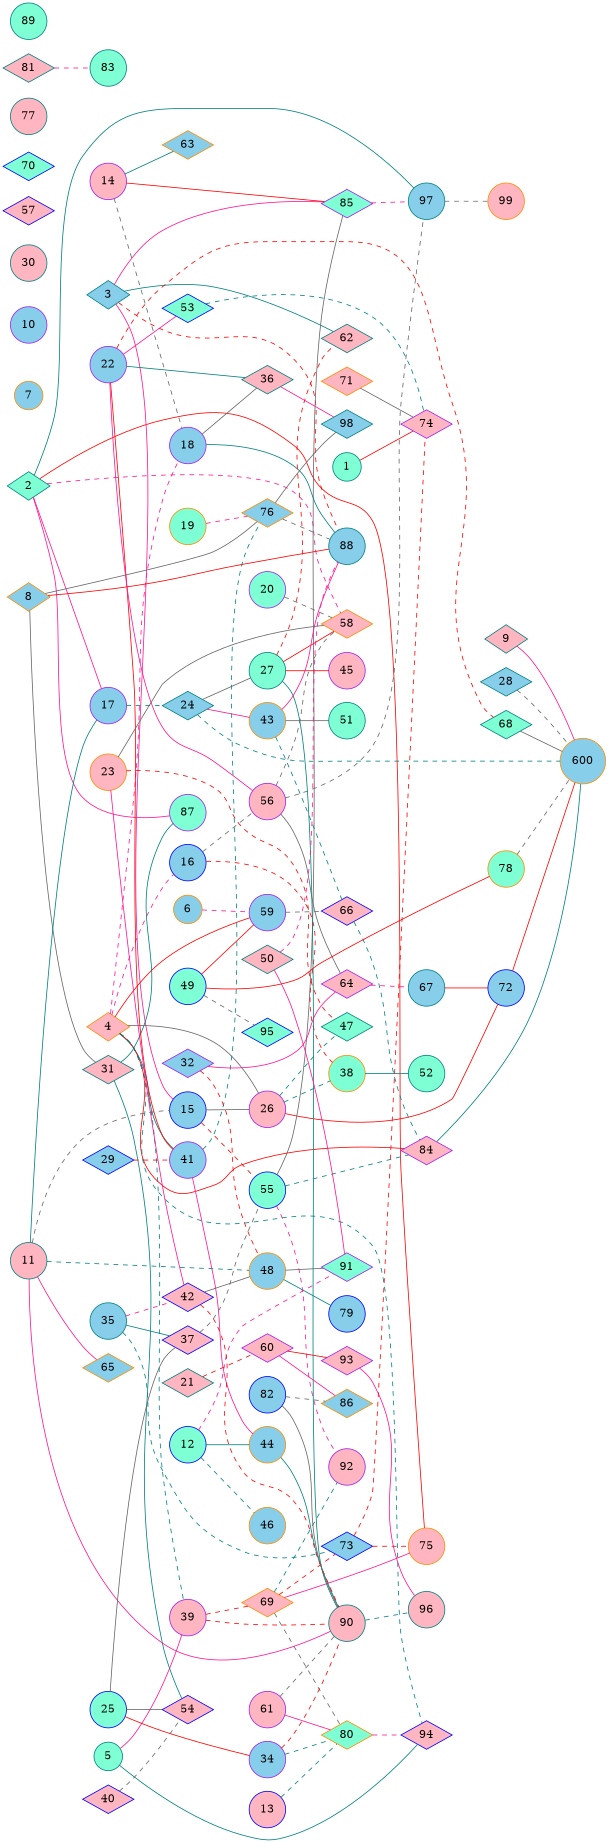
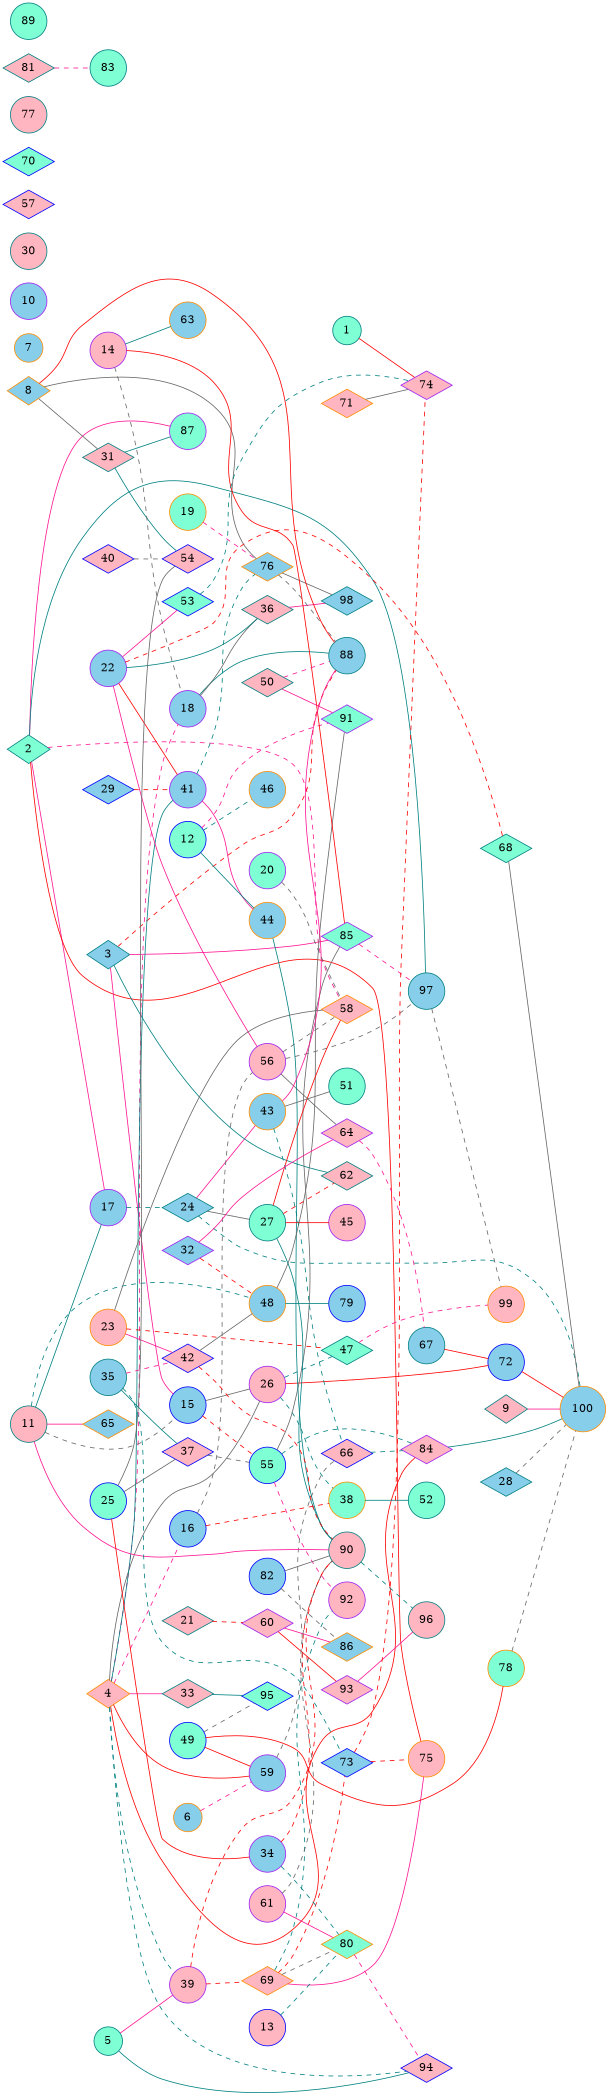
node "63": shape diamond -> circle
node "600": label "600" -> "100"
edge "99" -- "47": added
node "33": added
